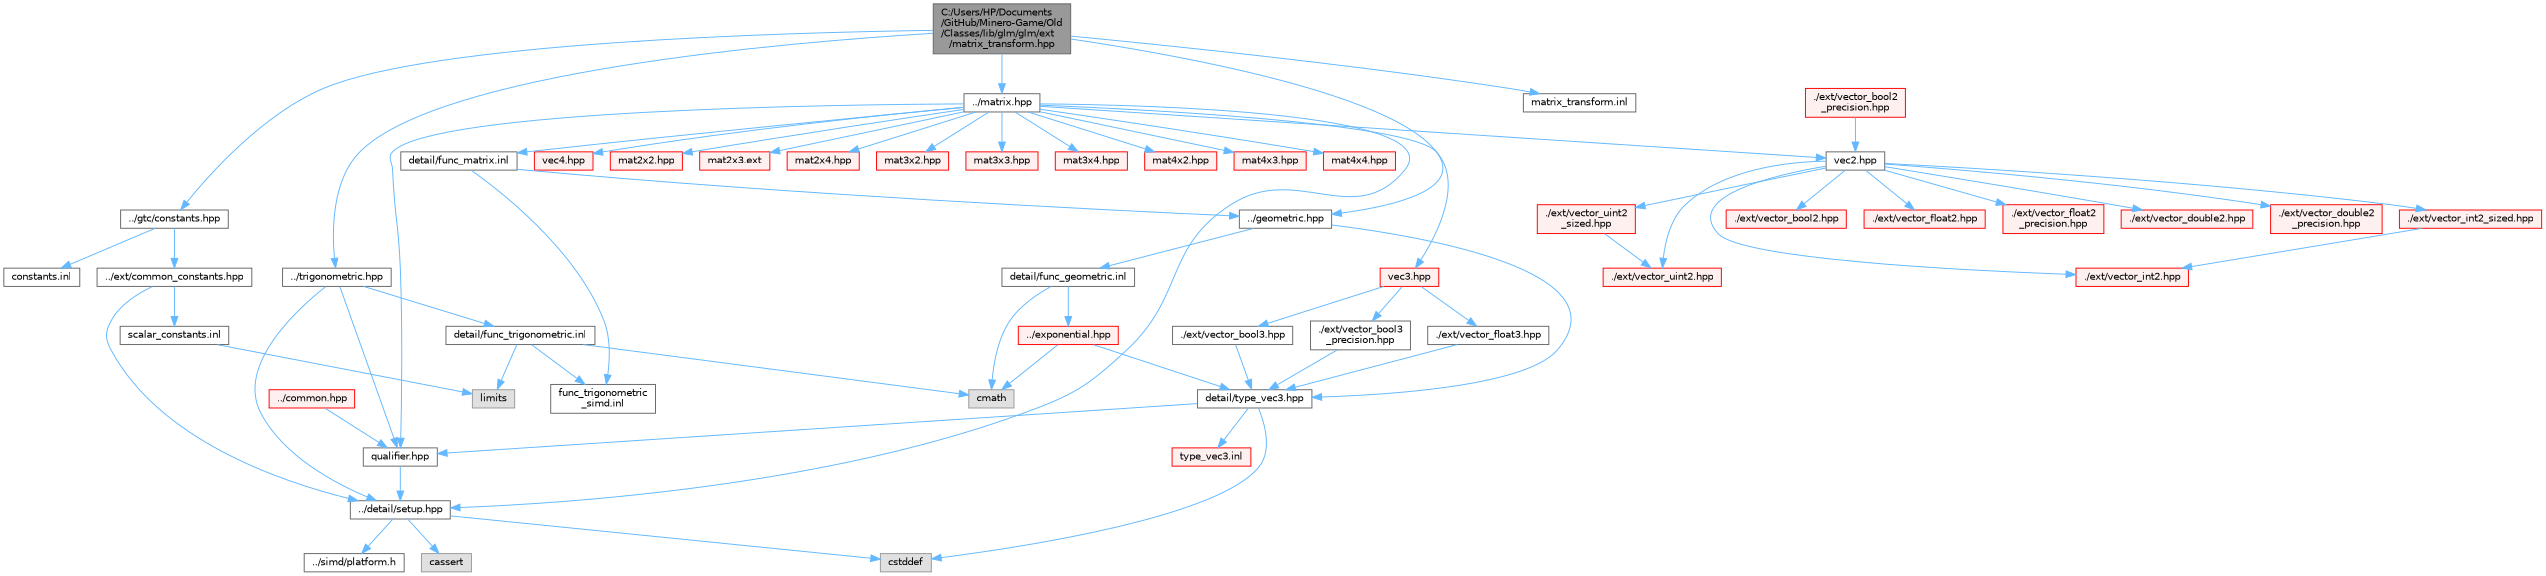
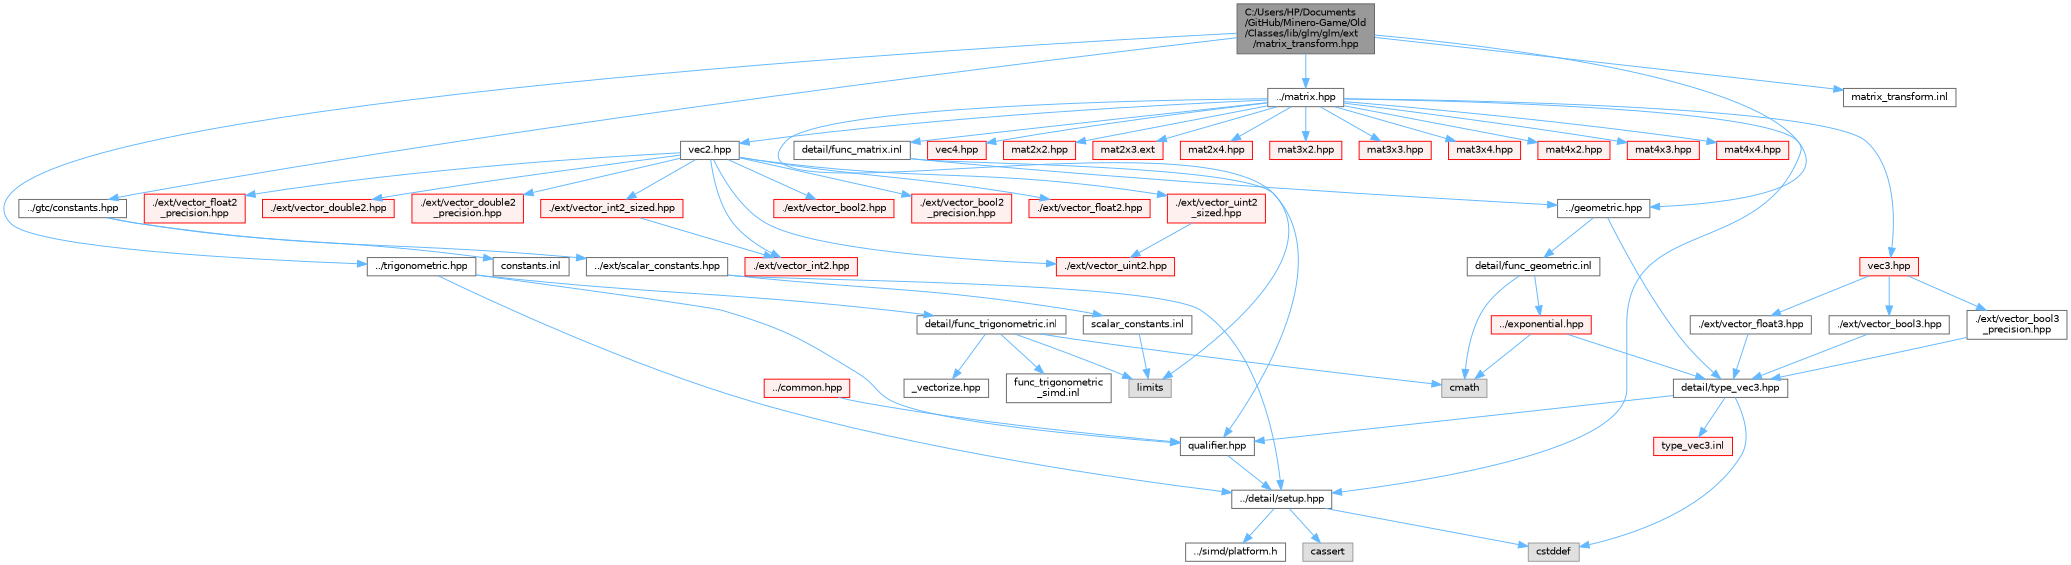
edge "./ext/vector_bool2 _precision.hpp" -> "vec2.hpp": reversed
edge "detail/func_matrix.inl" -> "func_trigonometric _simd.inl": now "detail/func_matrix.inl" -> "limits"
node "../ext/common_constants.hpp": label "../ext/common_constants.hpp" -> "../ext/scalar_constants.hpp"
node "_vectorize.hpp": added
